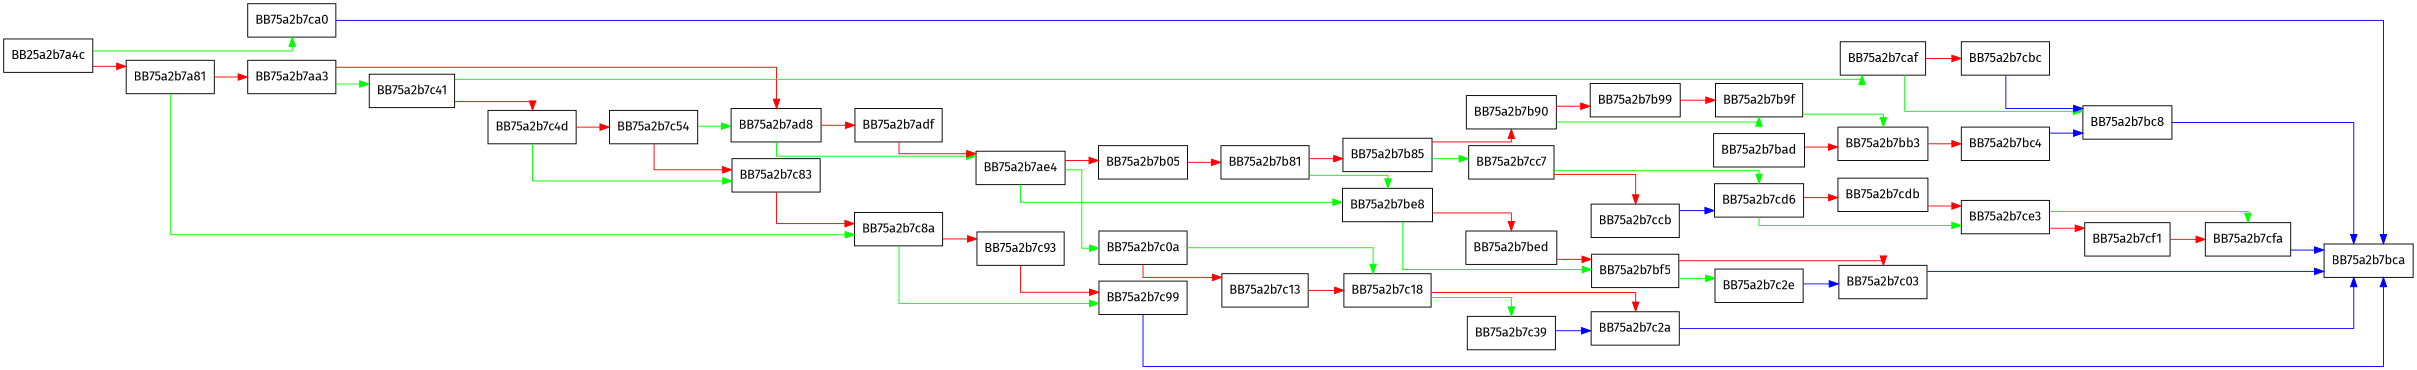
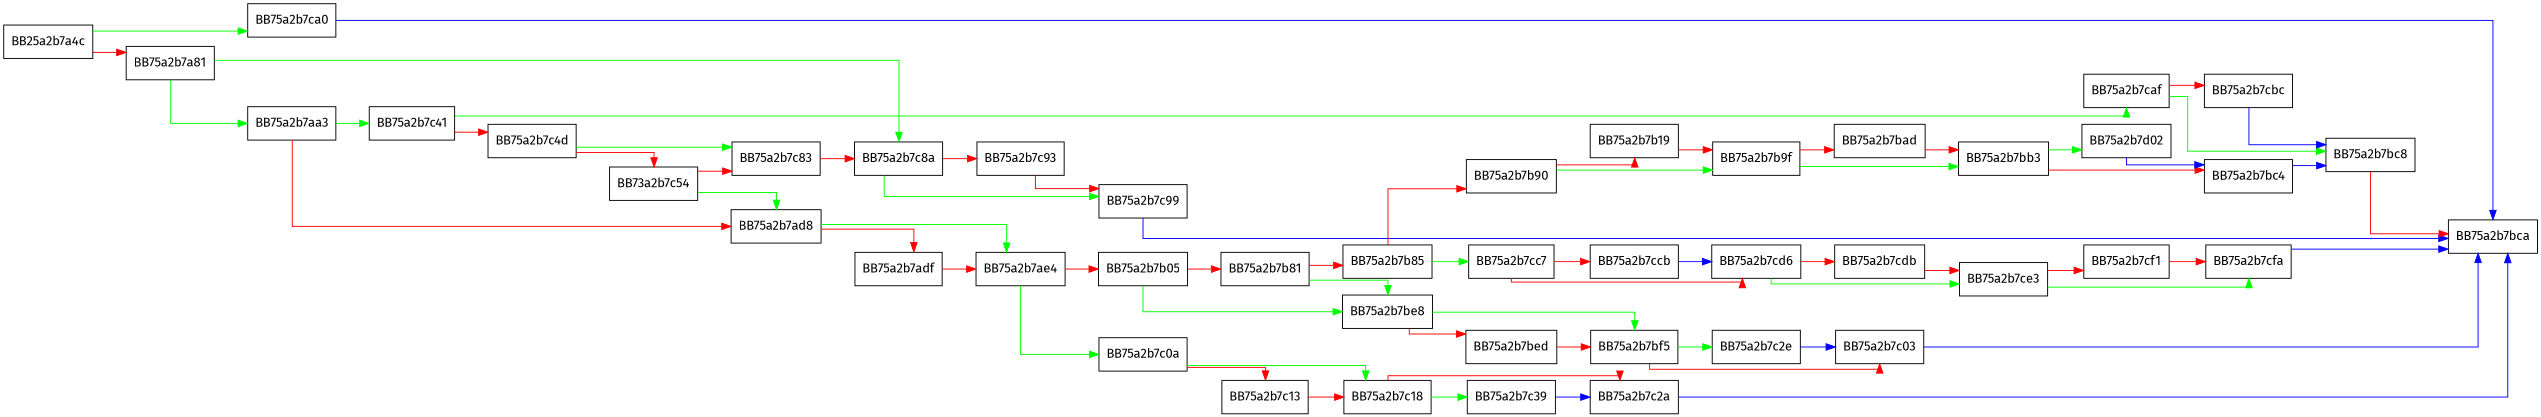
edge "BB75a2b7a81" -> "BB75a2b7aa3": color red -> green
node "BB75a2b7b99": label "BB75a2b7b99" -> "BB75a2b7b19"
edge "BB75a2b7bc8" -> "BB75a2b7bca": color blue -> red
node "BB75a2b7c54": label "BB75a2b7c54" -> "BB73a2b7c54"
node "BB75a2b7d02": added
edge "BB75a2b7b9f" -> "BB75a2b7bad": added
edge "BB75a2b7cc7" -> "BB75a2b7cd6": color green -> red
edge "BB75a2b7ae4" -> "BB75a2b7be8": now "BB75a2b7b05" -> "BB75a2b7be8"
